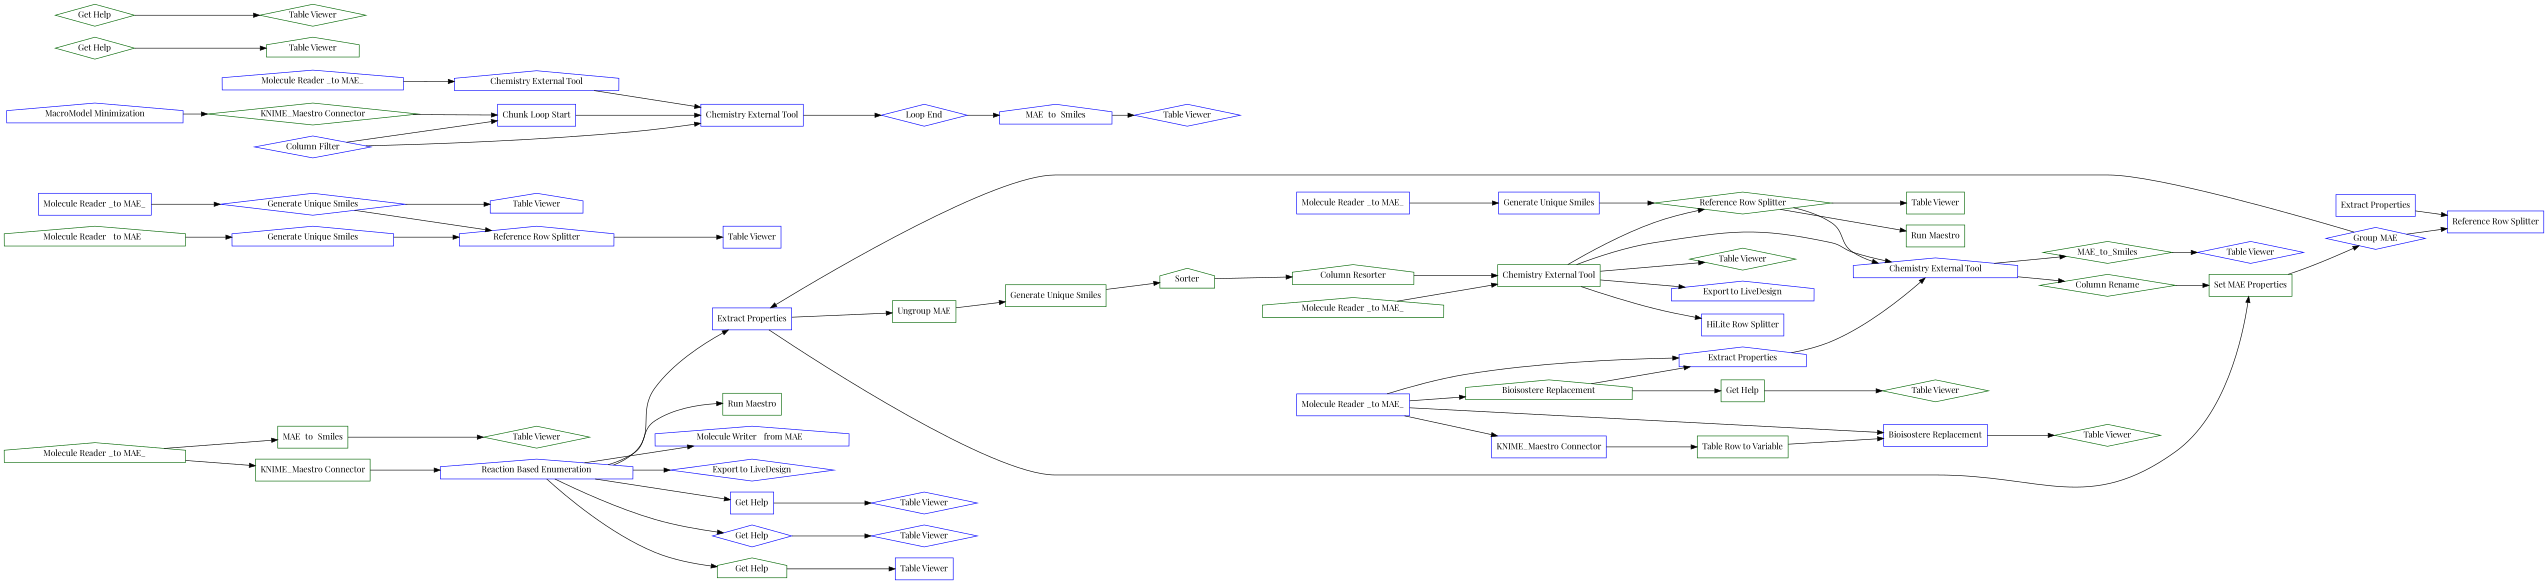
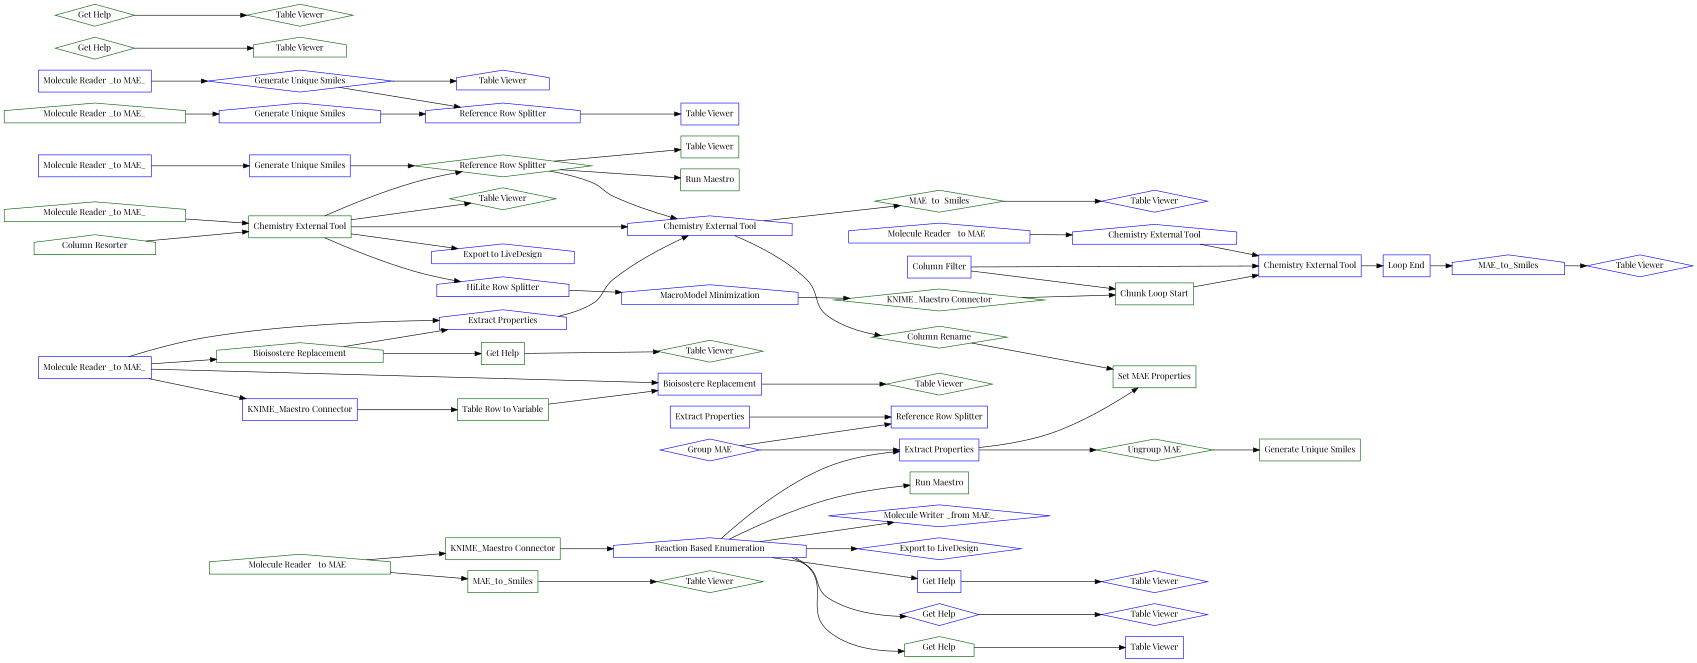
node "Chunk Loop Start": color blue -> darkgreen
node "Loop End": shape diamond -> box
node "Column Filter": shape diamond -> box
edge "Set MAE Properties" -> "Group MAE": removed
node "Sorter": removed
edge "HiLite Row Splitter" -> "MacroModel Minimization": added
node "Ungroup MAE": shape box -> diamond
node "HiLite Row Splitter": shape box -> house
node "Molecule Writer _from MAE_": shape house -> diamond
